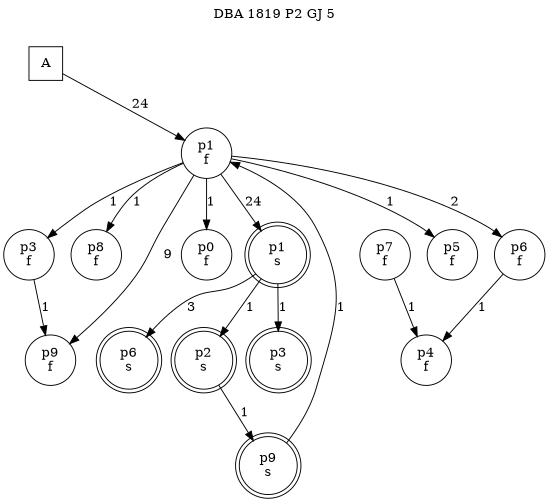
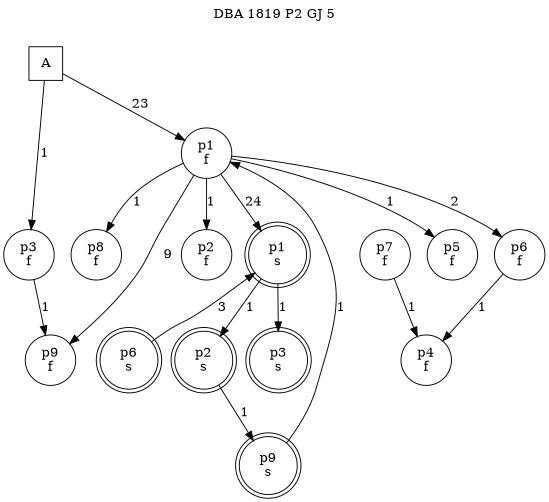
edge "A" -> "p1 f": label "24" -> "23"
edge "p1 f" -> "p3 f": now "A" -> "p3 f"
node "p0 f": label "p0 f" -> "p2 f"
edge "p1 s" -> "p6 s": reversed
